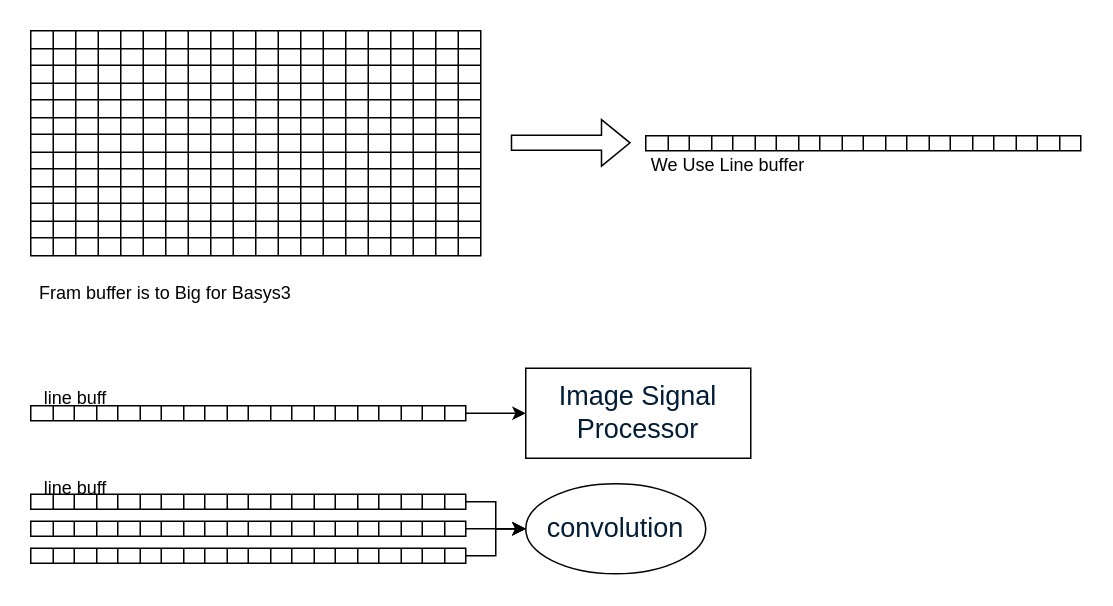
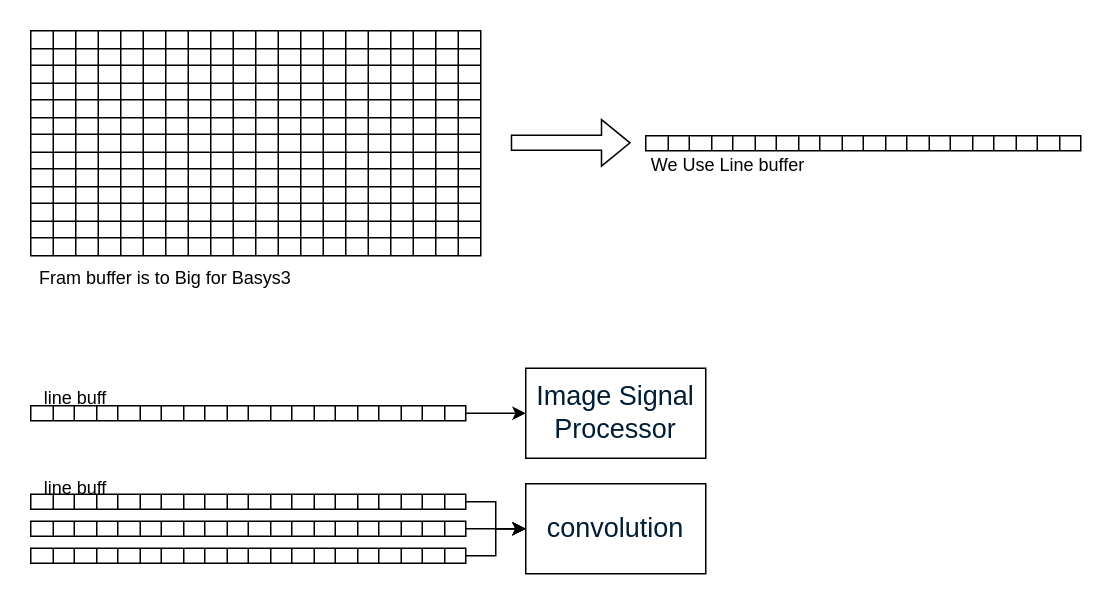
node "Fram buffer is to Big for Basys3": moved (166, 293) -> (166, 278)
node "Image Signal Processor": size 225x90 -> 180x90
node "convolution": shape ellipse -> rectangle
